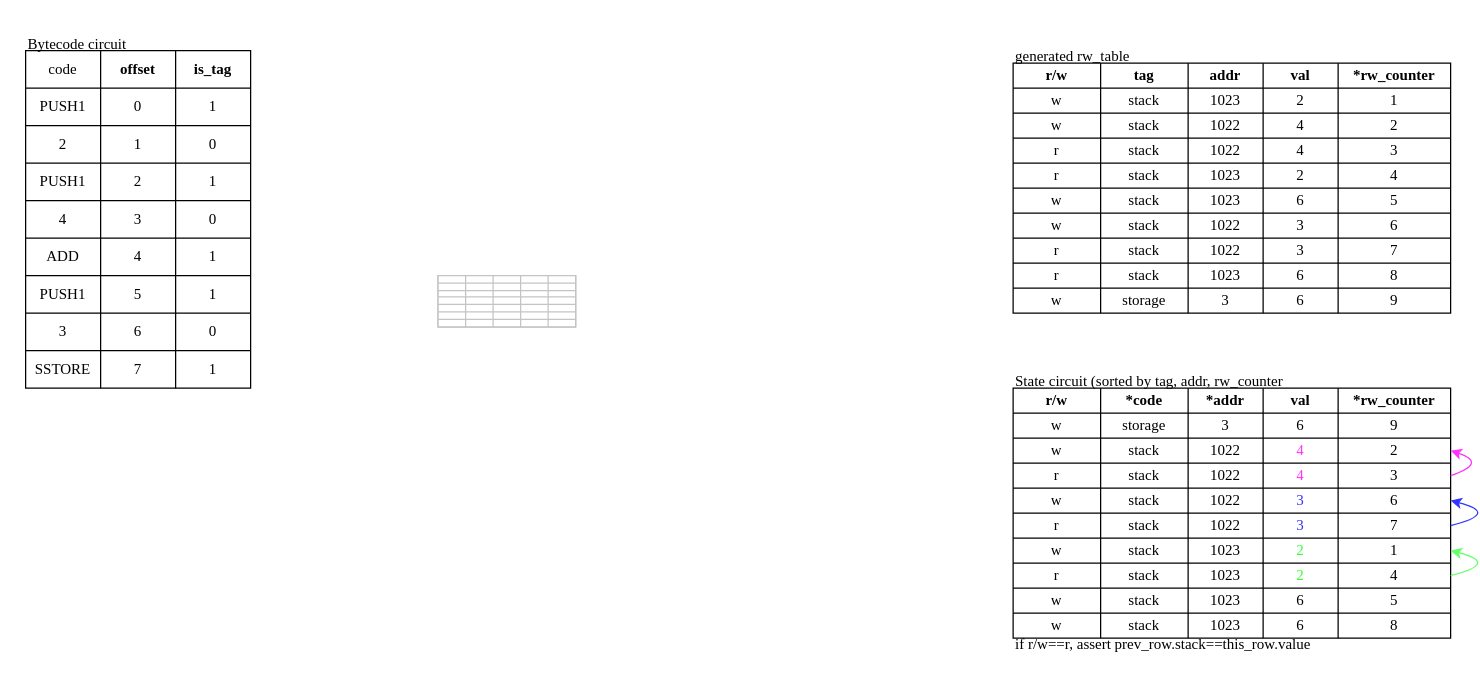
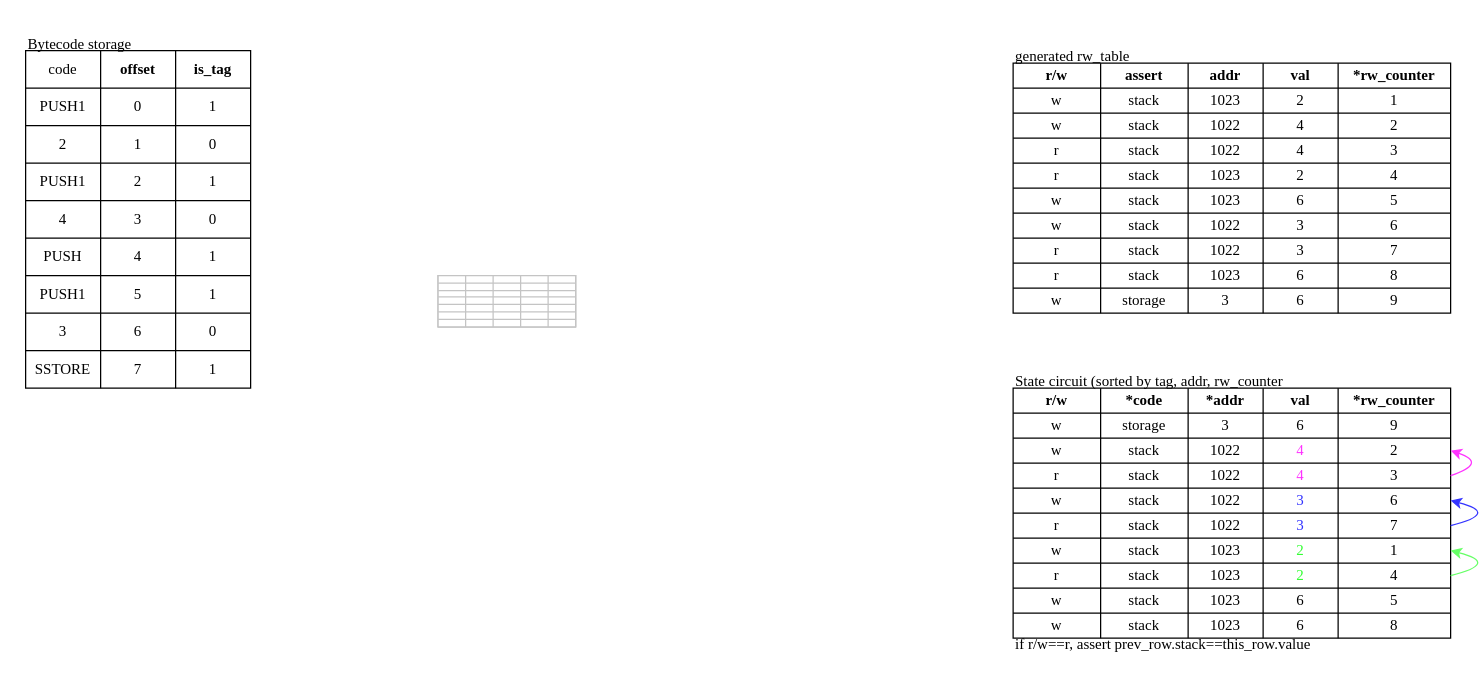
node "Bytecode circuit": label "Bytecode circuit" -> "Bytecode storage"
node "tag": label "tag" -> "assert"
node "ADD": label "ADD" -> "PUSH"
